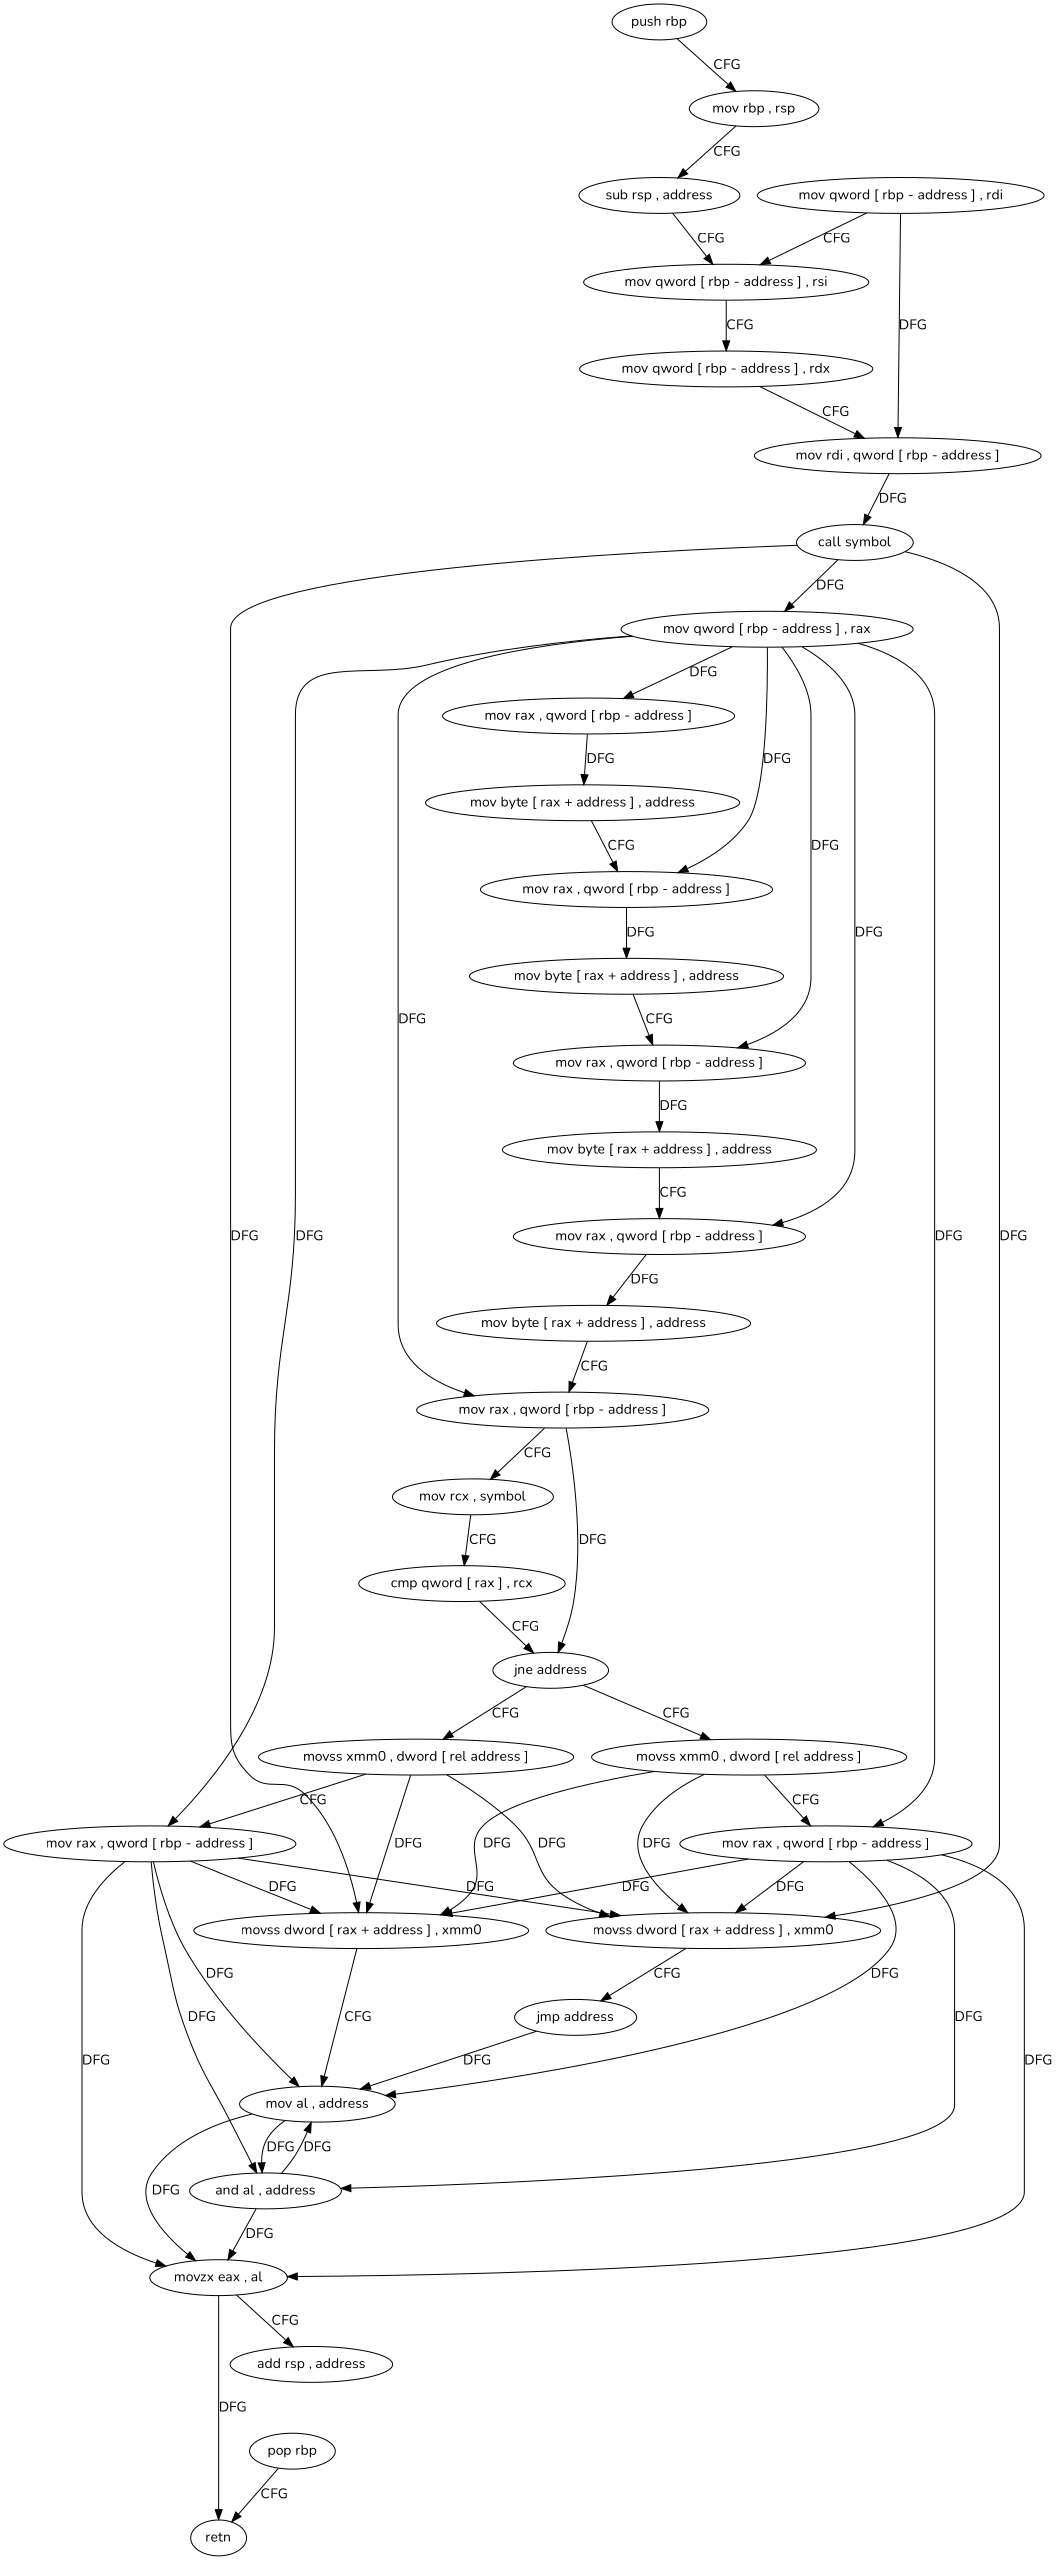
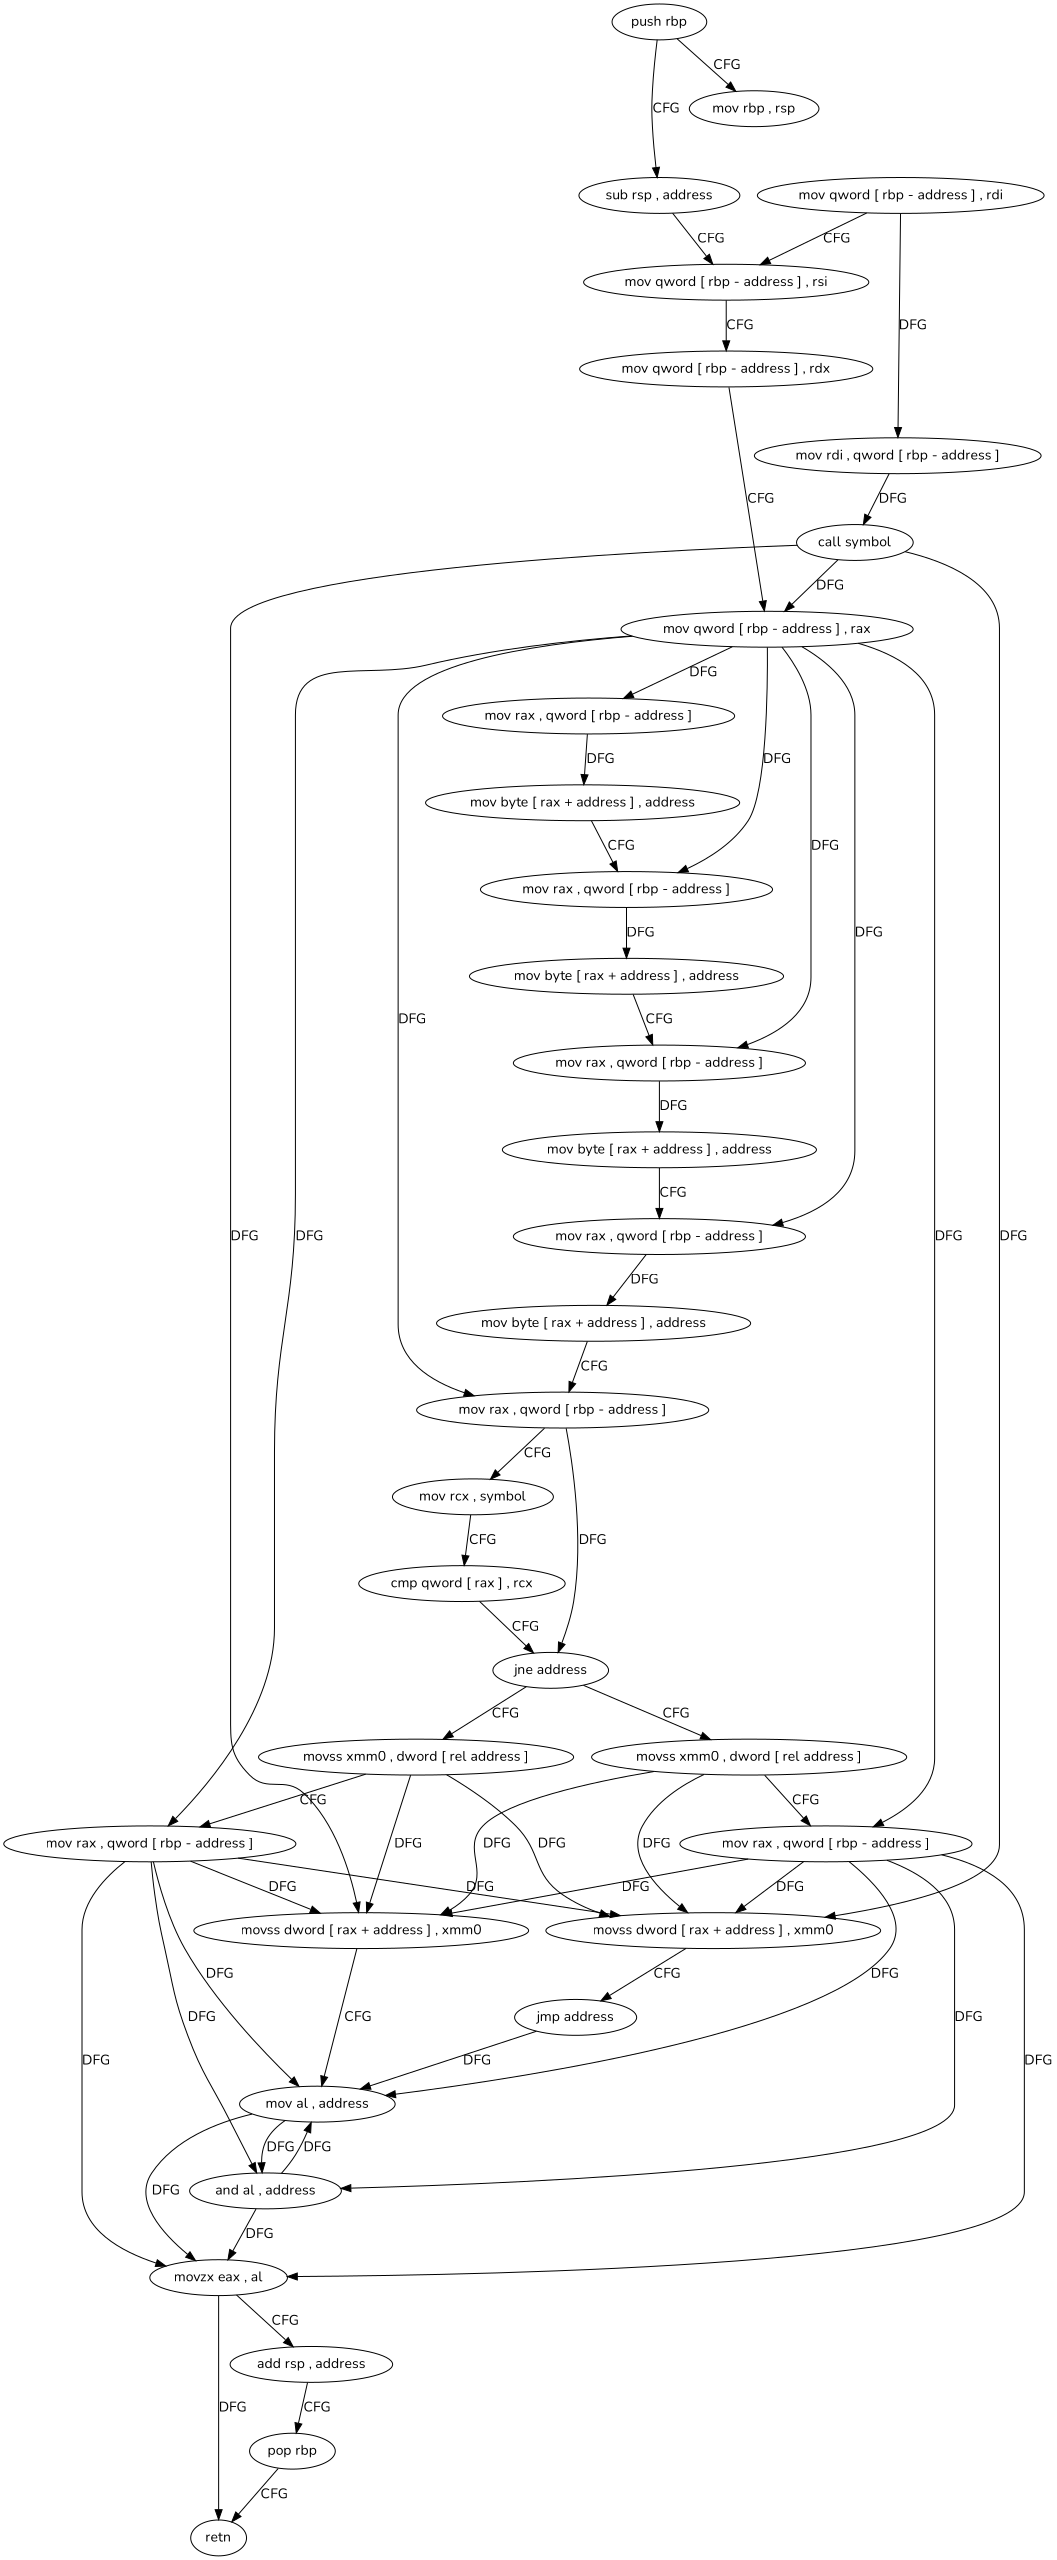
edge "mov rbp , rsp" -> "sub rsp , address": now "push rbp" -> "sub rsp , address"
edge "mov qword [ rbp - address ] , rdx" -> "mov rdi , qword [ rbp - address ]": now "mov qword [ rbp - address ] , rdx" -> "mov qword [ rbp - address ] , rax"
edge "add rsp , address" -> "pop rbp": added, label "CFG"
